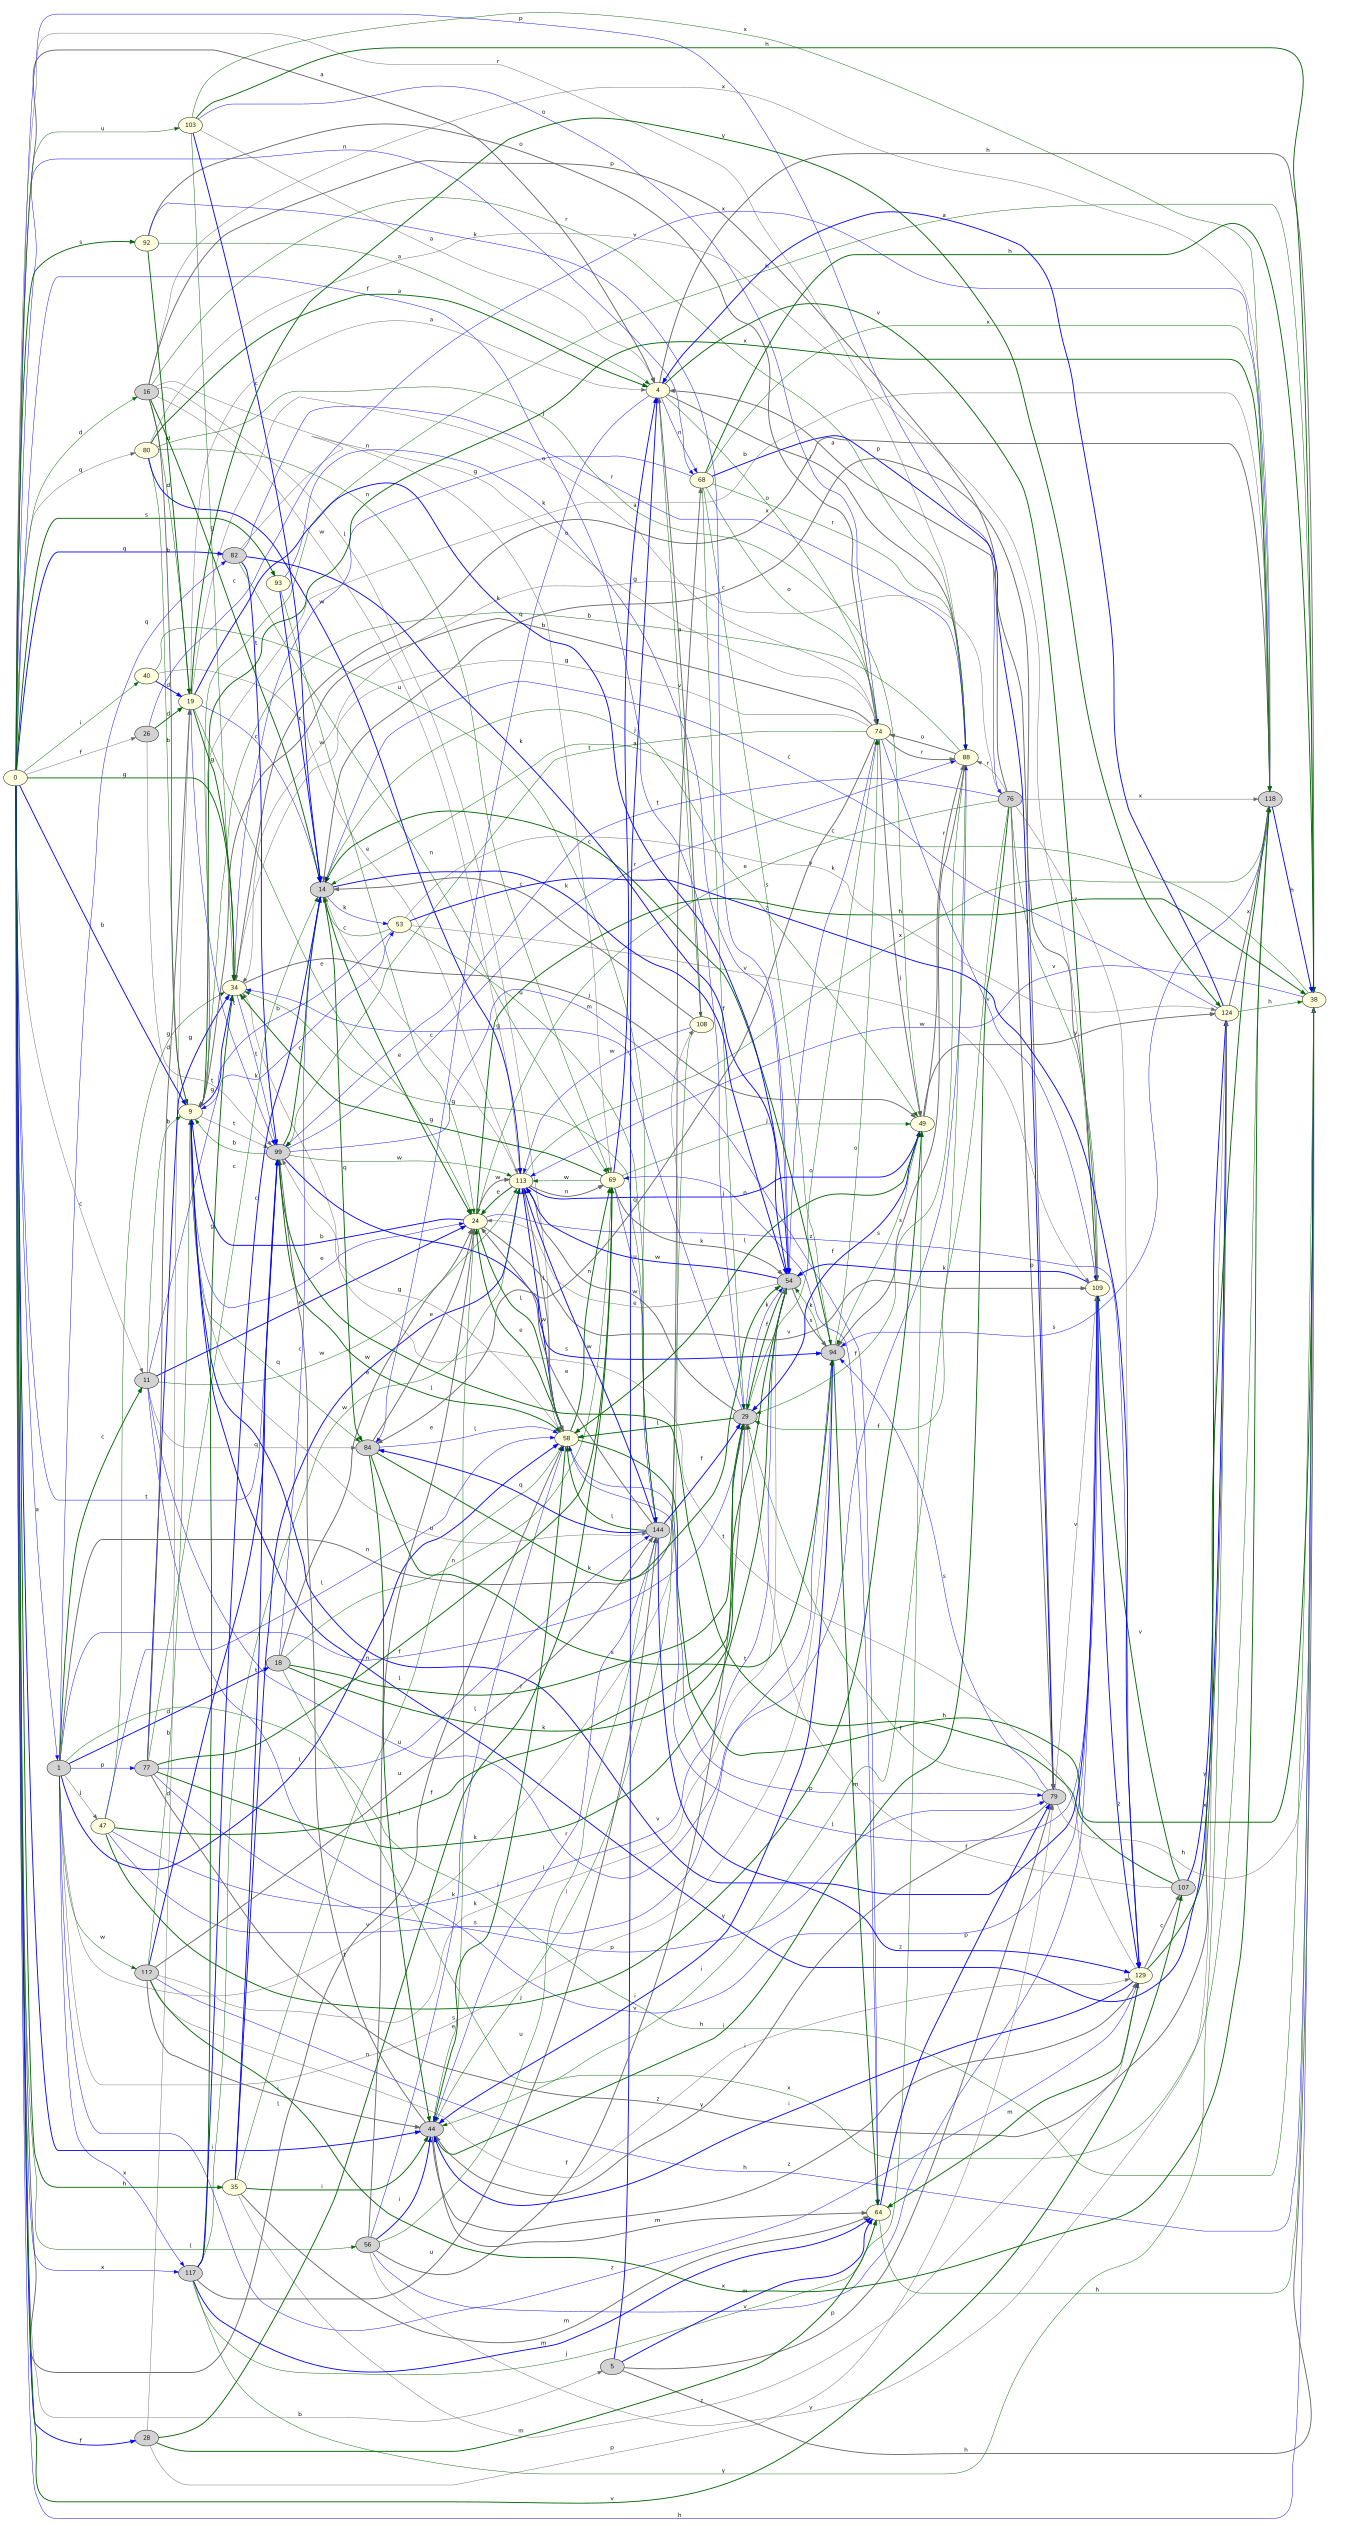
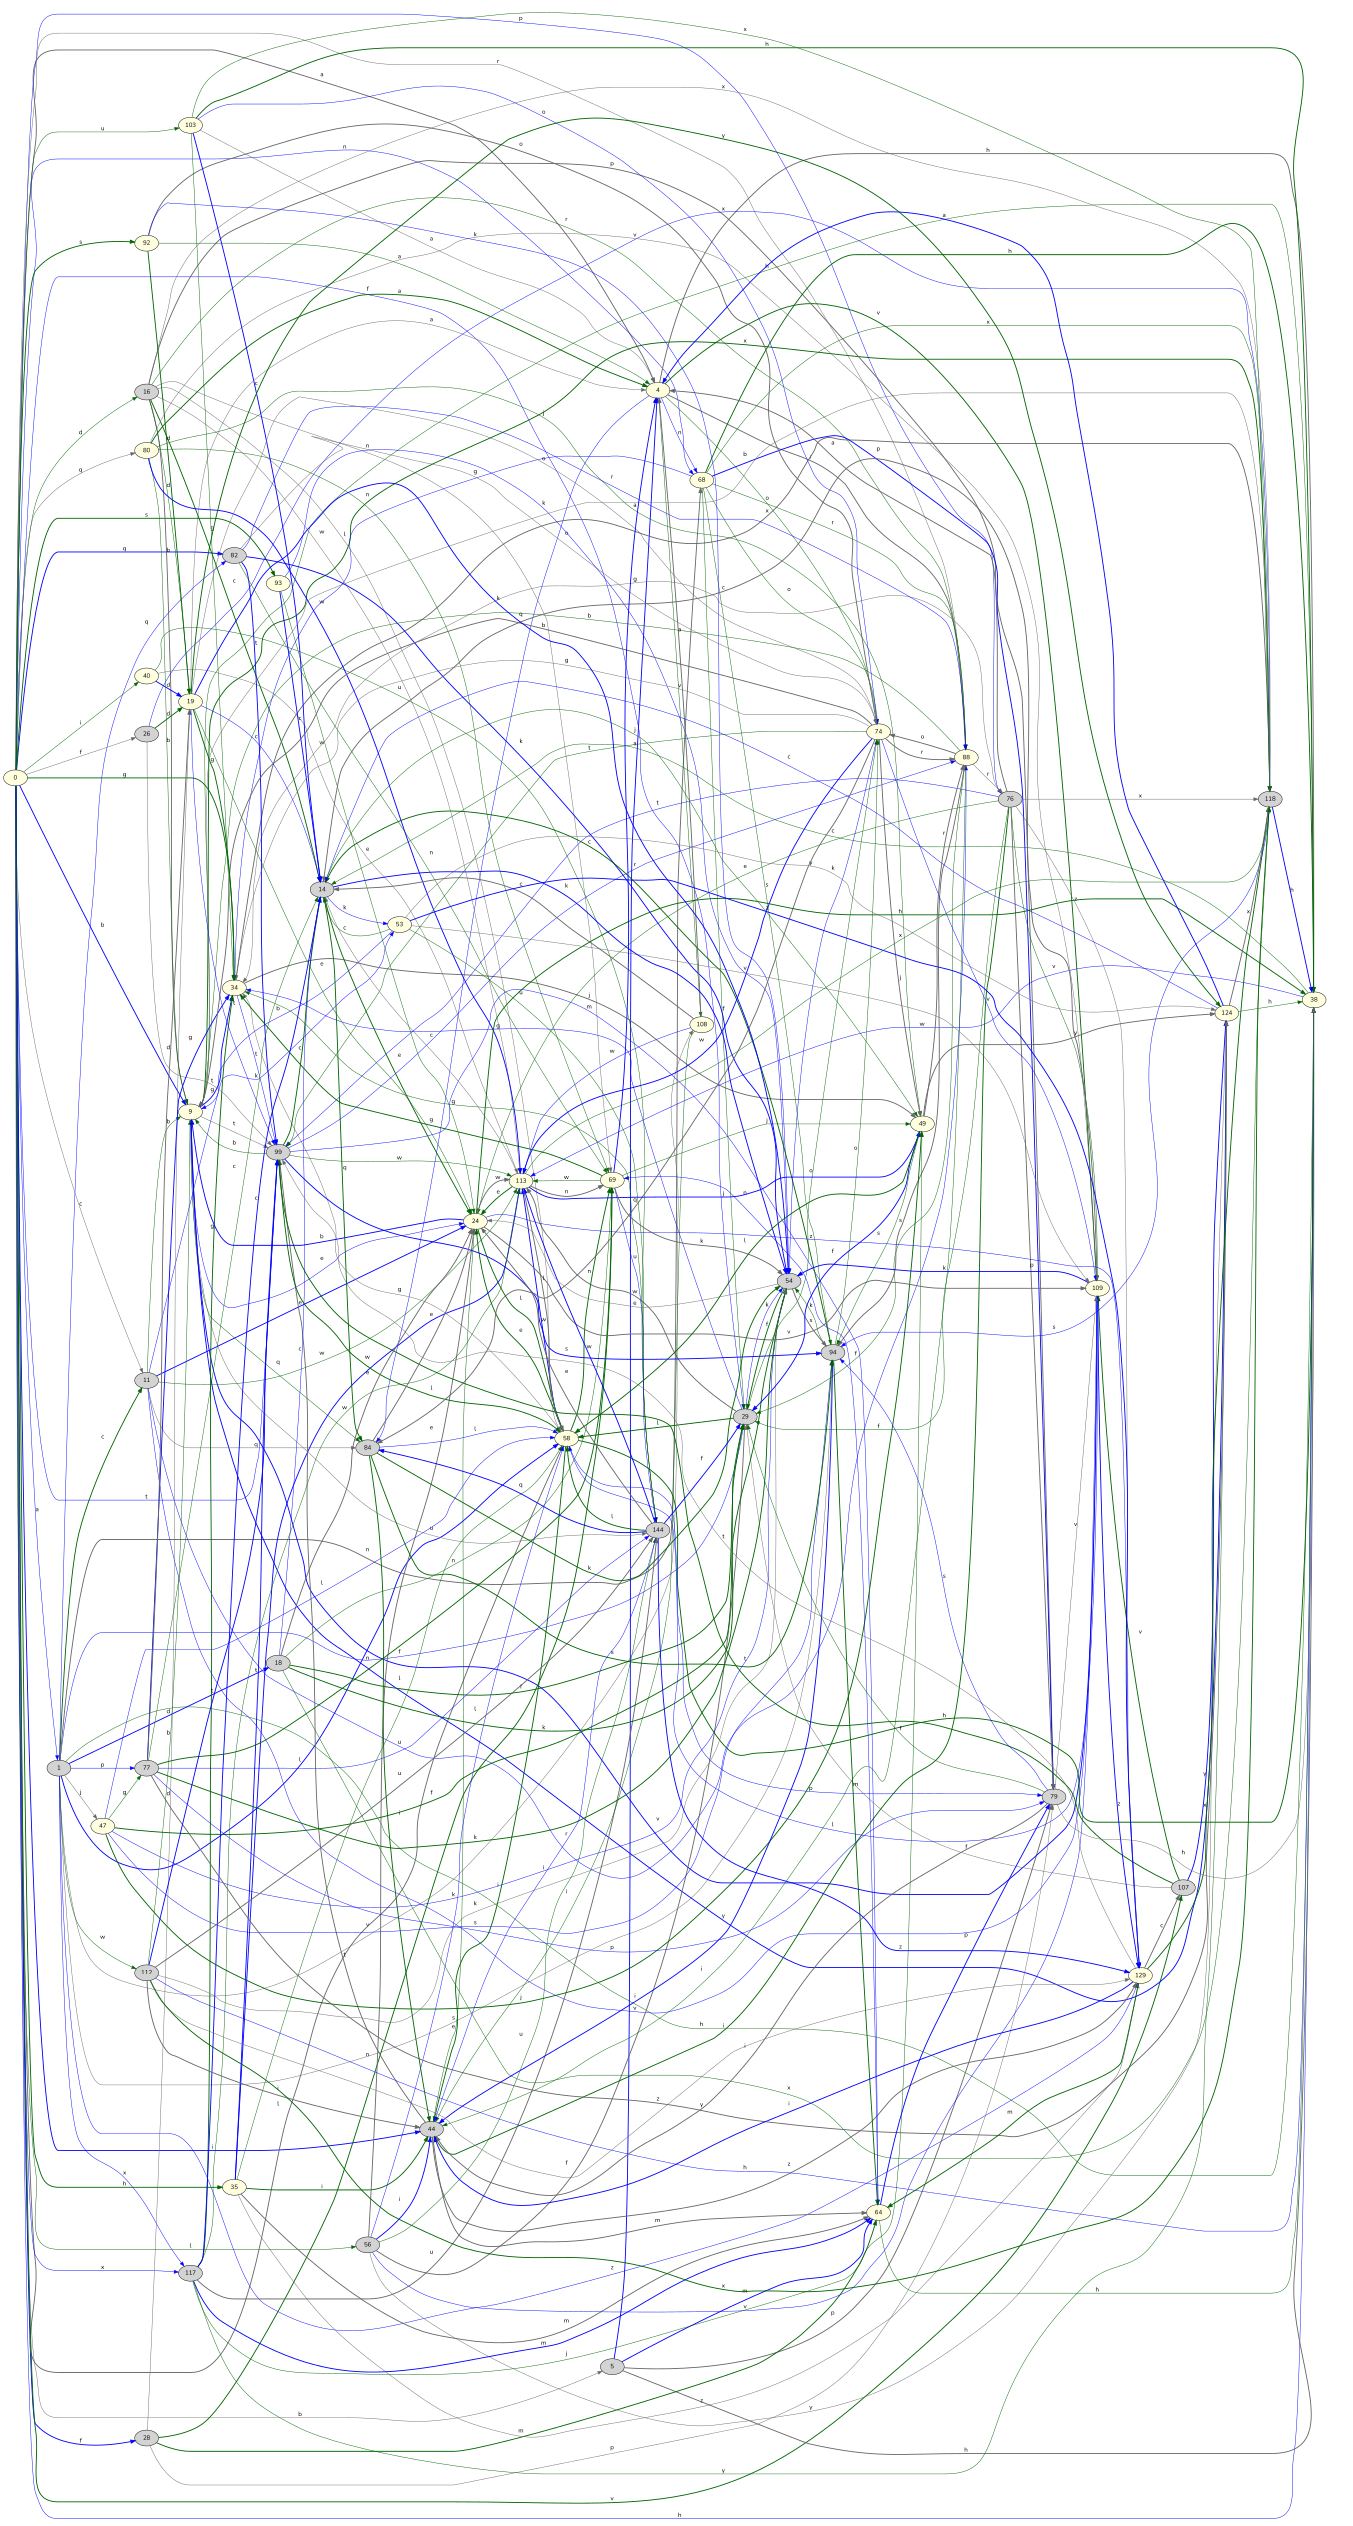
edge "76" -> "88": reversed
edge "54" -> "113": now "74" -> "113"
edge "47" -> "34": now "47" -> "77"
